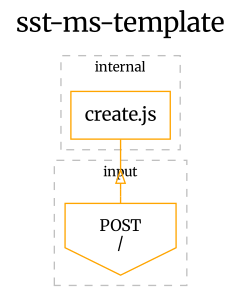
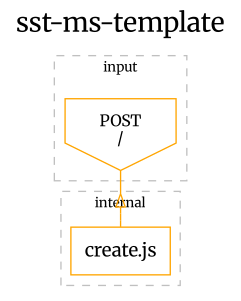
edge "create.js" -> "POST /": reversed
